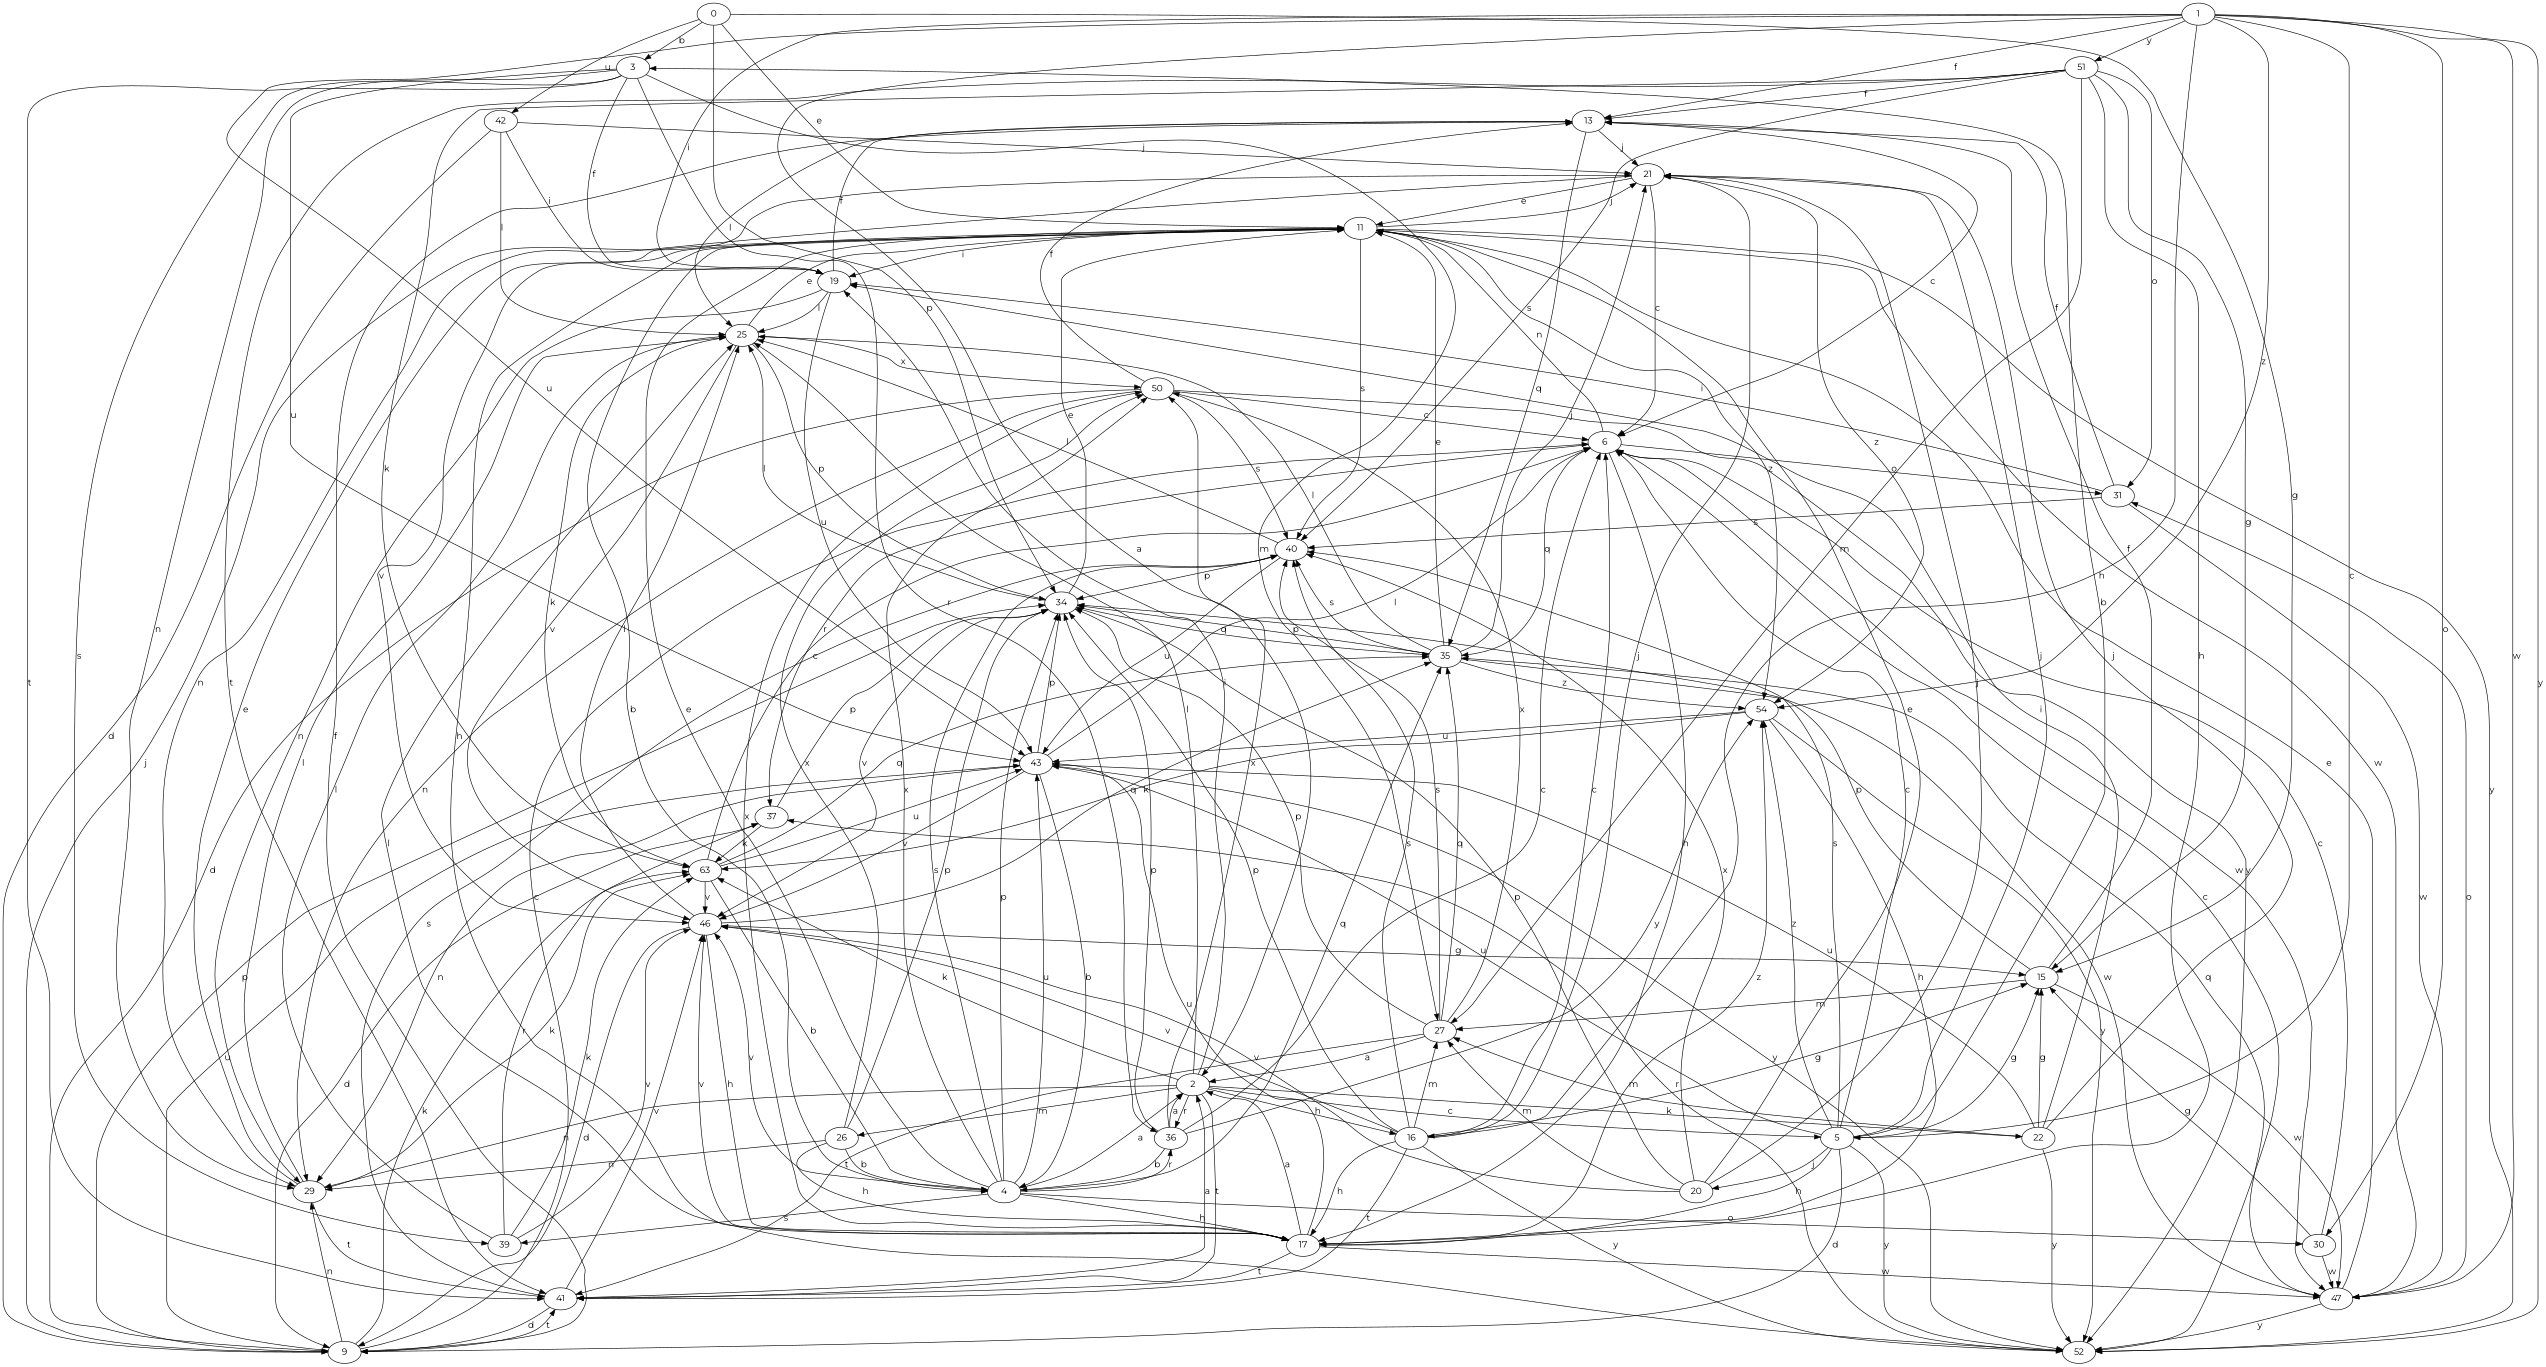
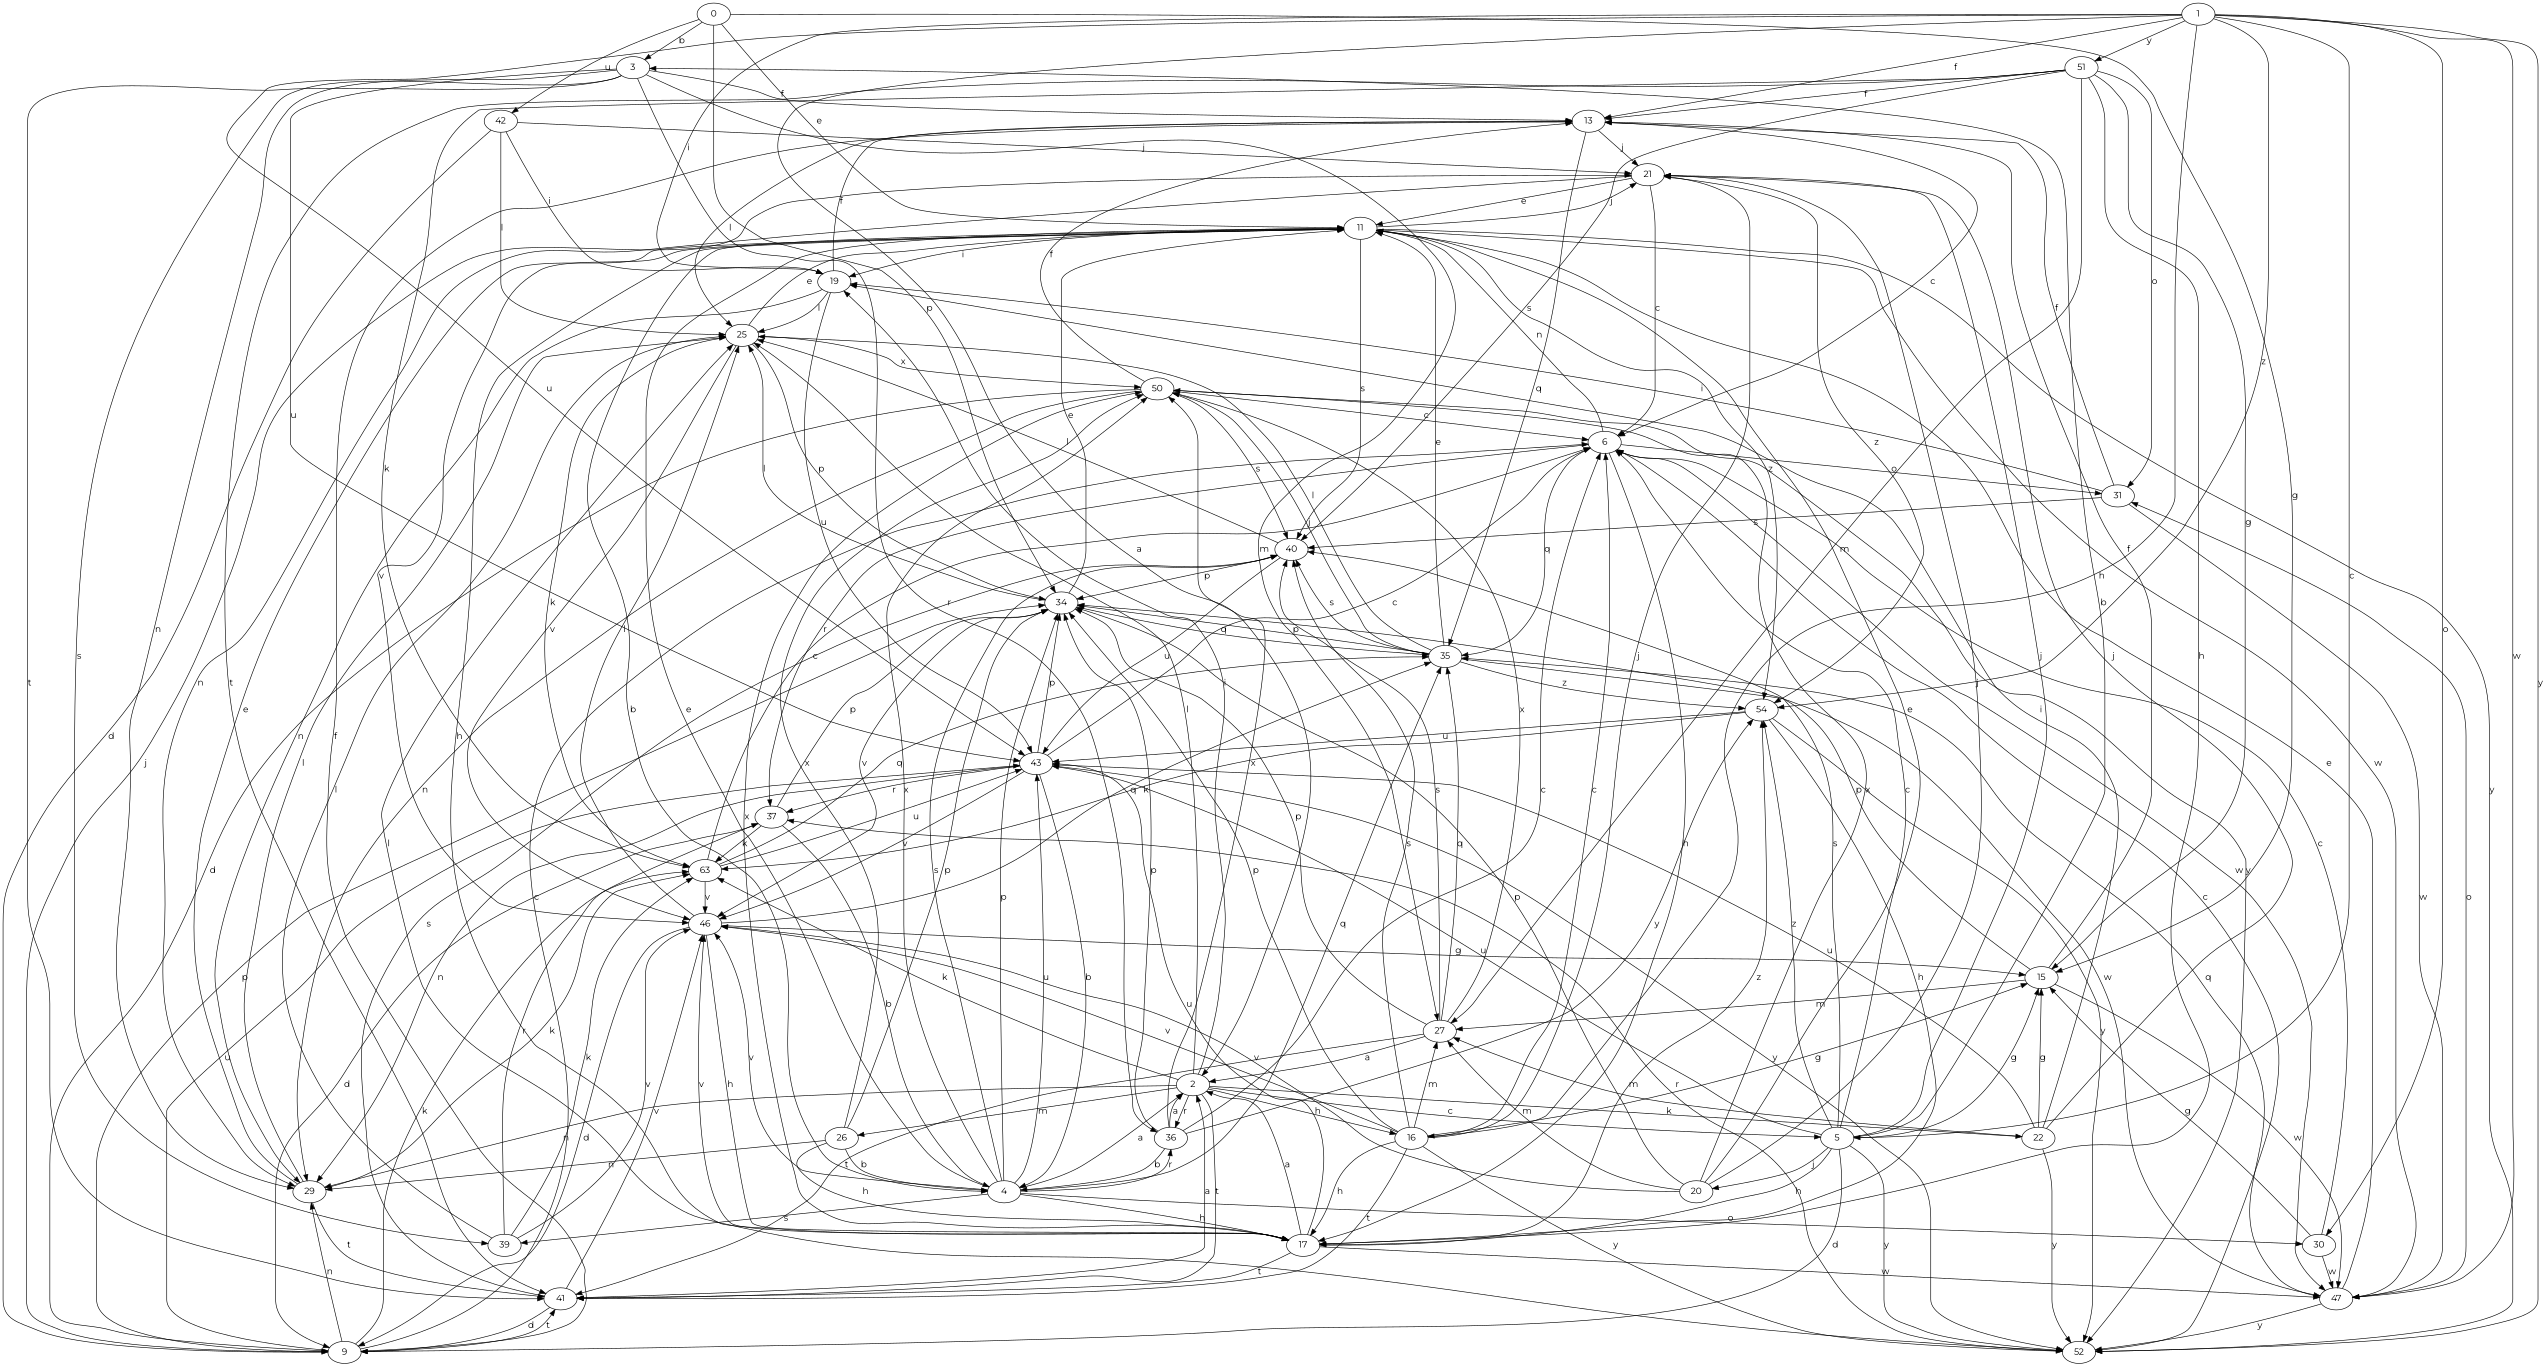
edge "3" -> "19": now "3" -> "13"
edge "35" -> "21": now "35" -> "50"
edge "43" -> "6": label "l" -> "c"
edge "20" -> "40": now "20" -> "50"
edge "43" -> "37": added, label "r"
edge "63" -> "4": now "37" -> "4"
